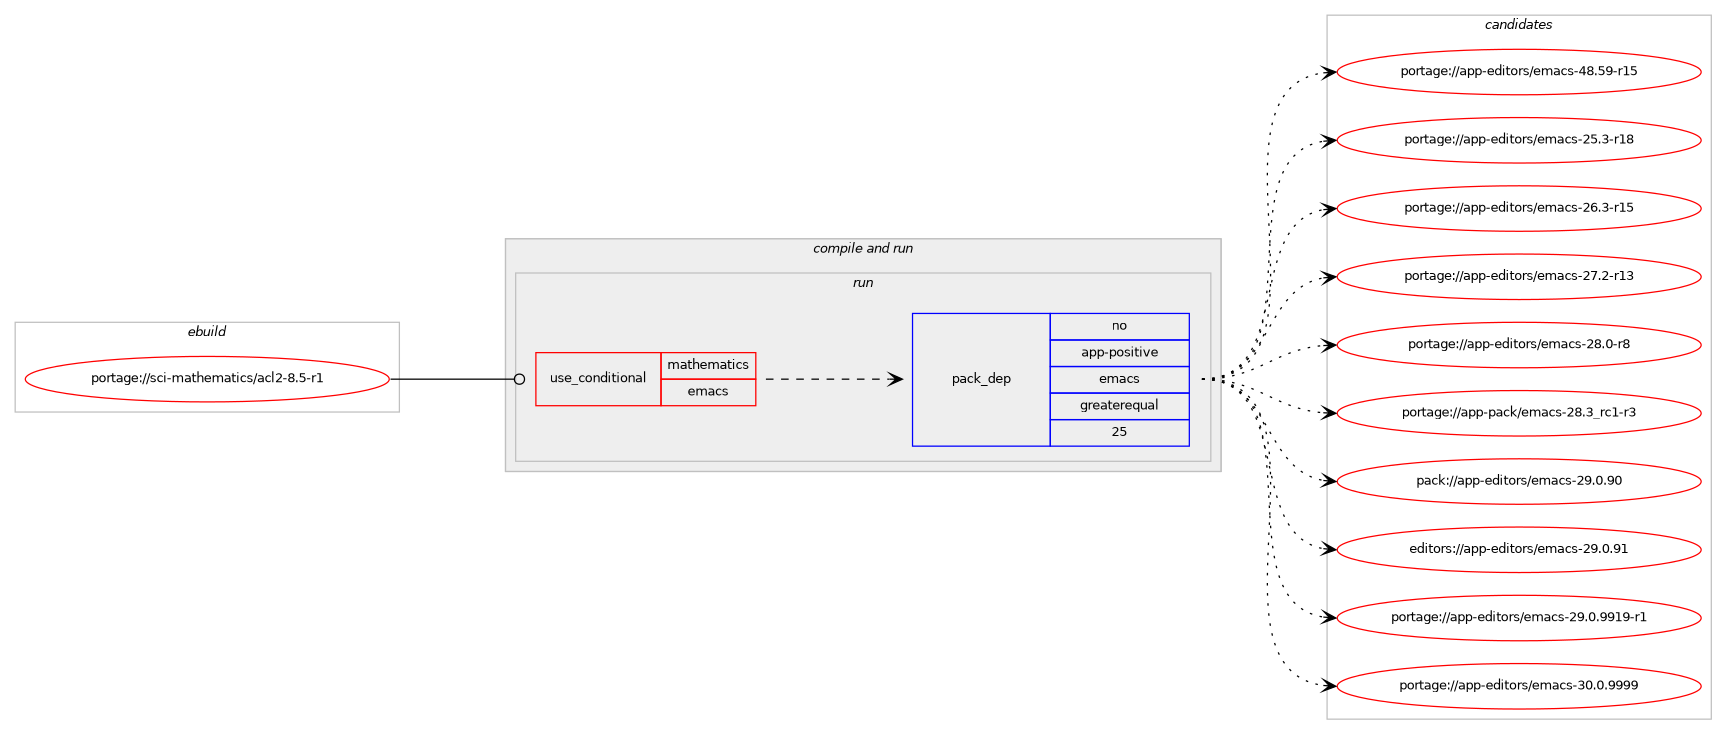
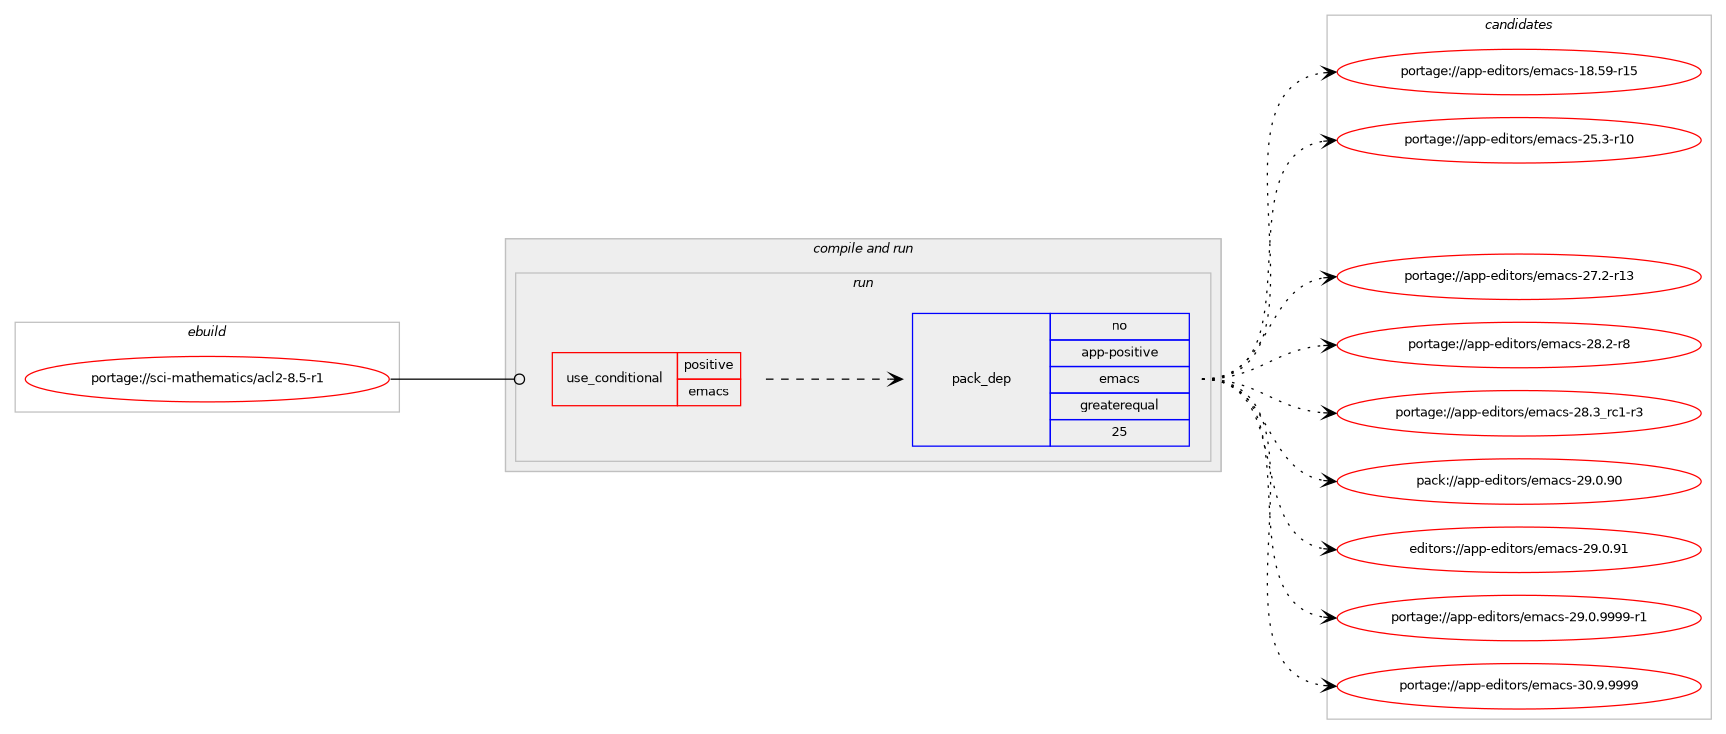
node "portage://app-editors/emacs-48.59-r15": label "portage://app-editors/emacs-48.59-r15" -> "portage://app-editors/emacs-18.59-r15"
node "portage://app-editors/emacs-25.3-r18": label "portage://app-editors/emacs-25.3-r18" -> "portage://app-editors/emacs-25.3-r10"
node "portage://app-editors/emacs-26.3-r15": removed
node "portage://app-editors/emacs-28.0-r8": label "portage://app-editors/emacs-28.0-r8" -> "portage://app-editors/emacs-28.2-r8"
node "use_conditional": text "mathematics" -> "positive"
node "portage://app-pack/emacs-28.3_rc1-r3": label "portage://app-pack/emacs-28.3_rc1-r3" -> "portage://app-editors/emacs-28.3_rc1-r3"
node "portage://app-editors/emacs-29.0.9919-r1": label "portage://app-editors/emacs-29.0.9919-r1" -> "portage://app-editors/emacs-29.0.9999-r1"
node "portage://app-editors/emacs-30.0.9999": label "portage://app-editors/emacs-30.0.9999" -> "portage://app-editors/emacs-30.9.9999"
